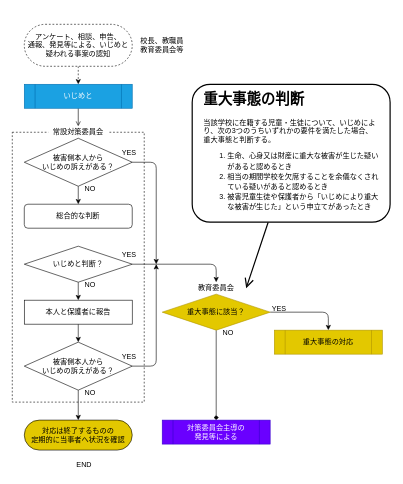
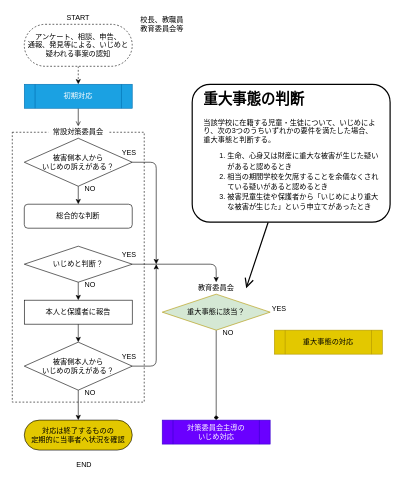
node "START": added
node "校長、教職員 教育委員会等": moved (162, 45) -> (162, 24)
node "いじめと": label "いじめと" -> "初期対応"
node "重大事態に該当？": fillcolor #e3c800 -> #d5e8d4
edge "重大事態に該当？" -> "重大事態の対応": removed
node "対策委員会主導の 発見等による": label "対策委員会主導の 発見等による" -> "対策委員会主導の いじめ対応"
